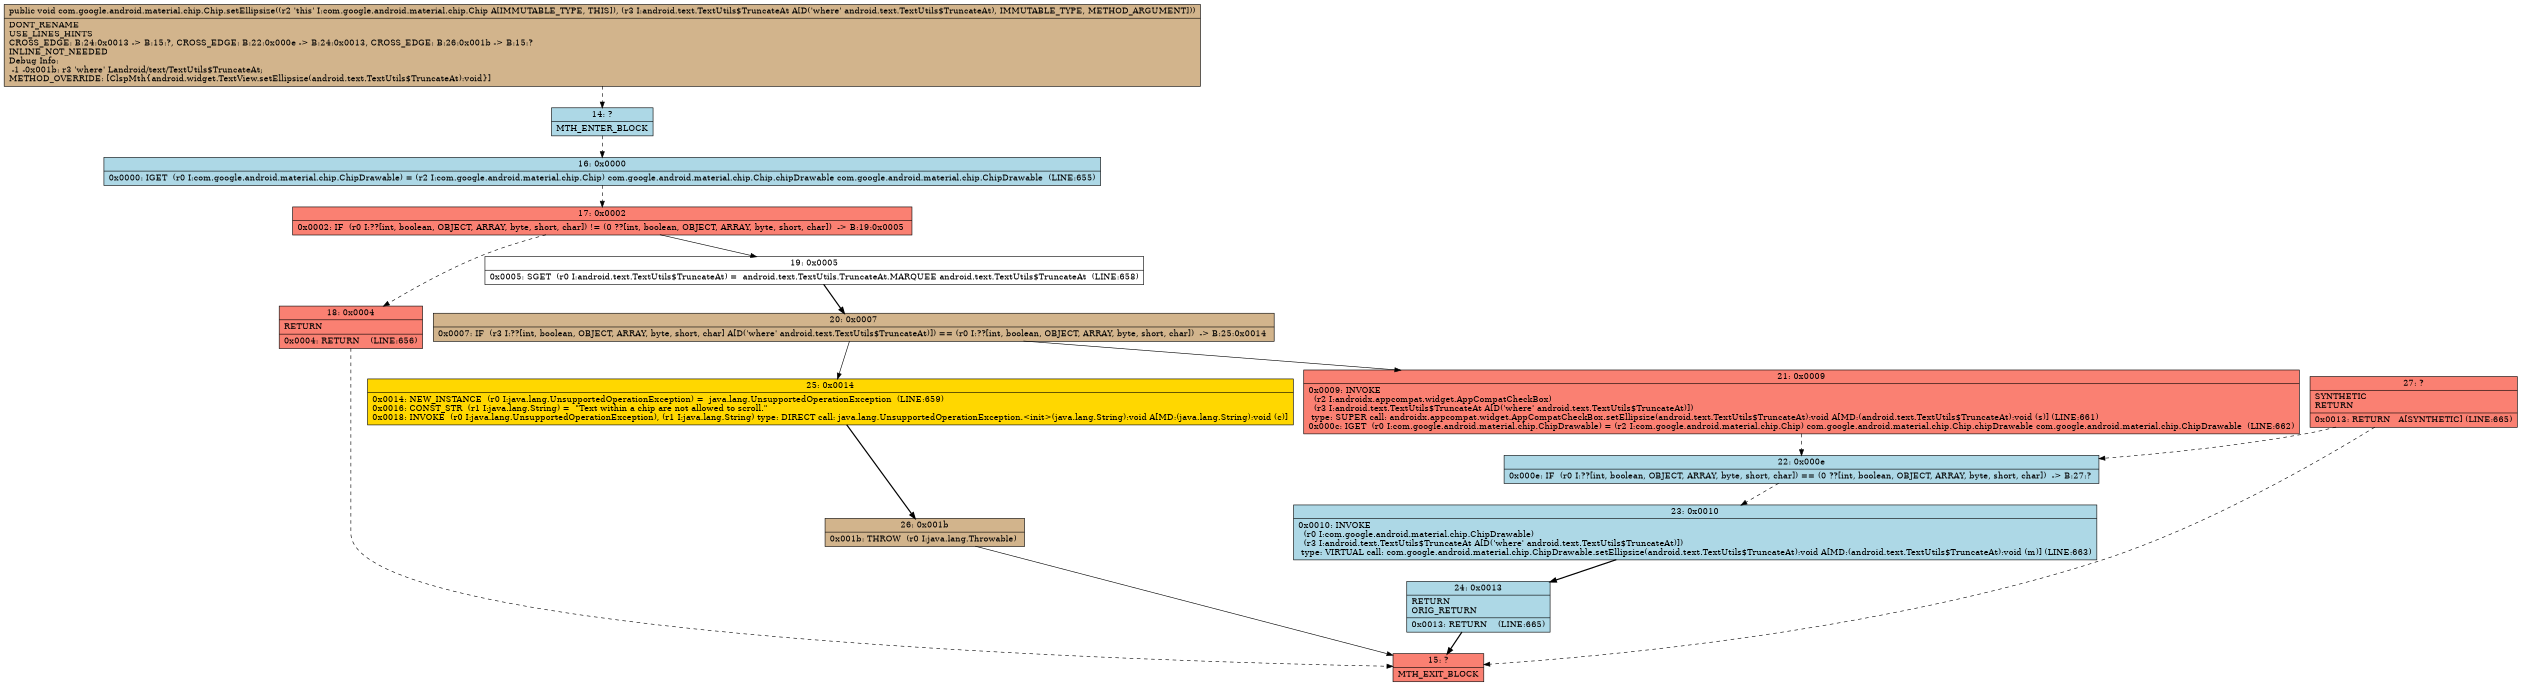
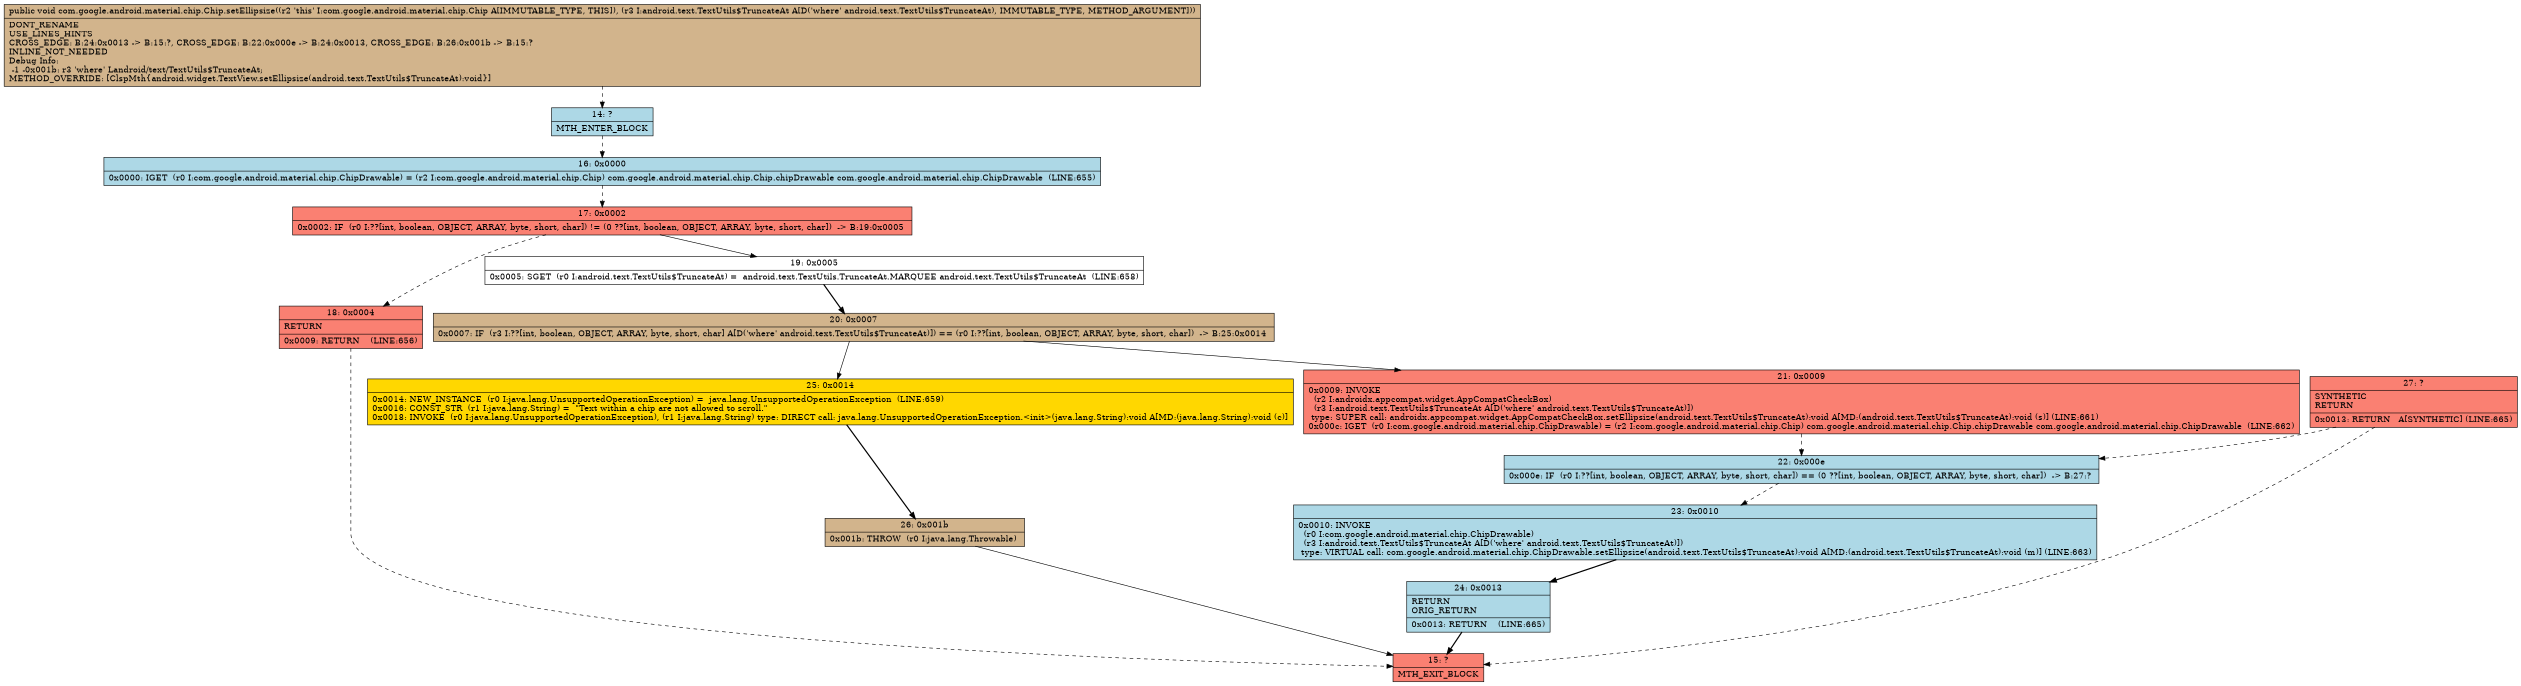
node "18: 0x0004": text "0x0004: RETURN    (LINE:656)" -> "0x0009: RETURN    (LINE:656)"
